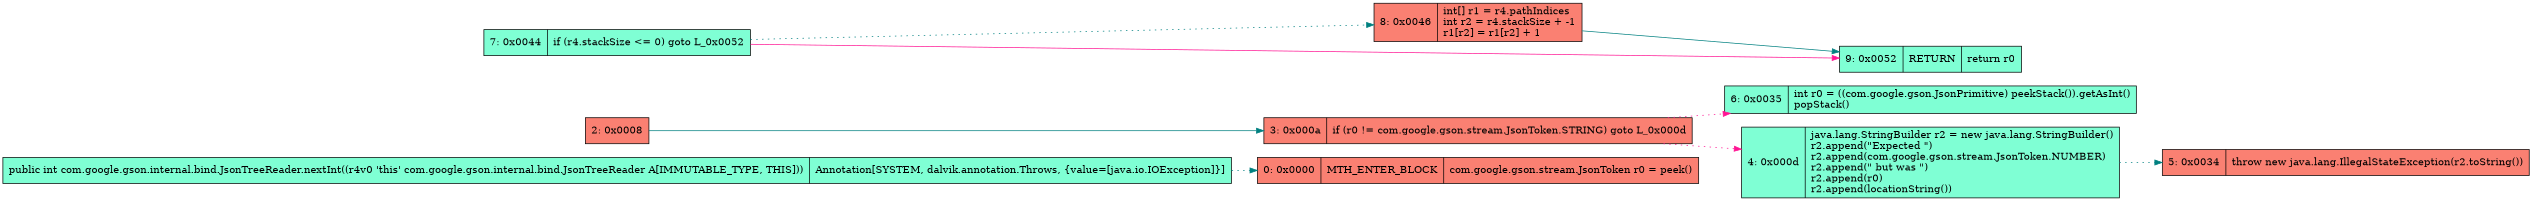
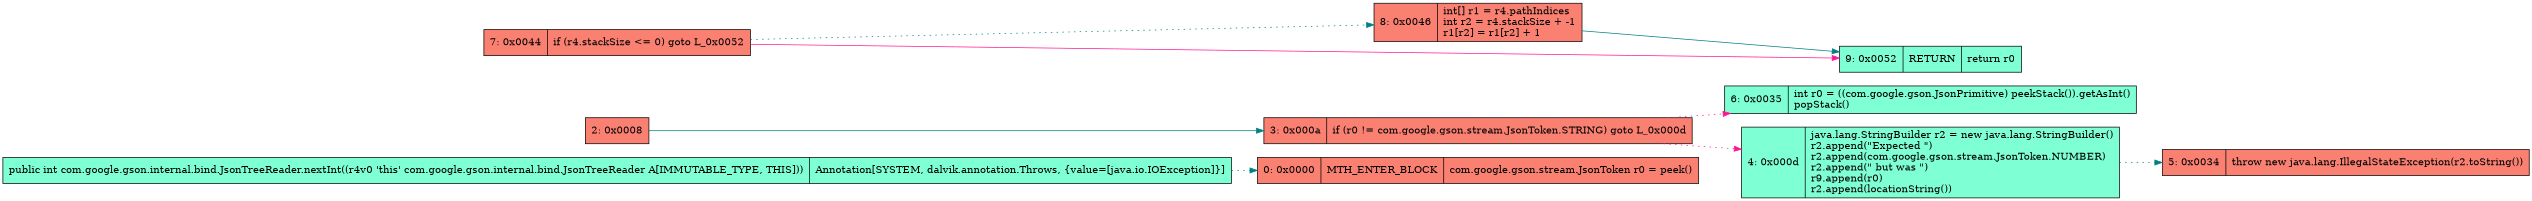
node "7: 0x0044": fillcolor aquamarine -> salmon
node "4: 0x000d": text "r2.append(r0)" -> "r9.append(r0)"
